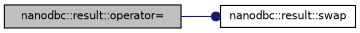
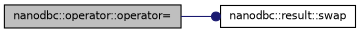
node "nanodbc::result::operator=": label "nanodbc::result::operator=" -> "nanodbc::operator::operator="
